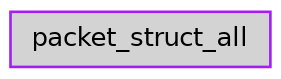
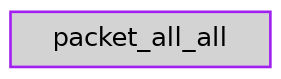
node "packet_struct_all": label "packet_struct_all" -> "packet_all_all"
